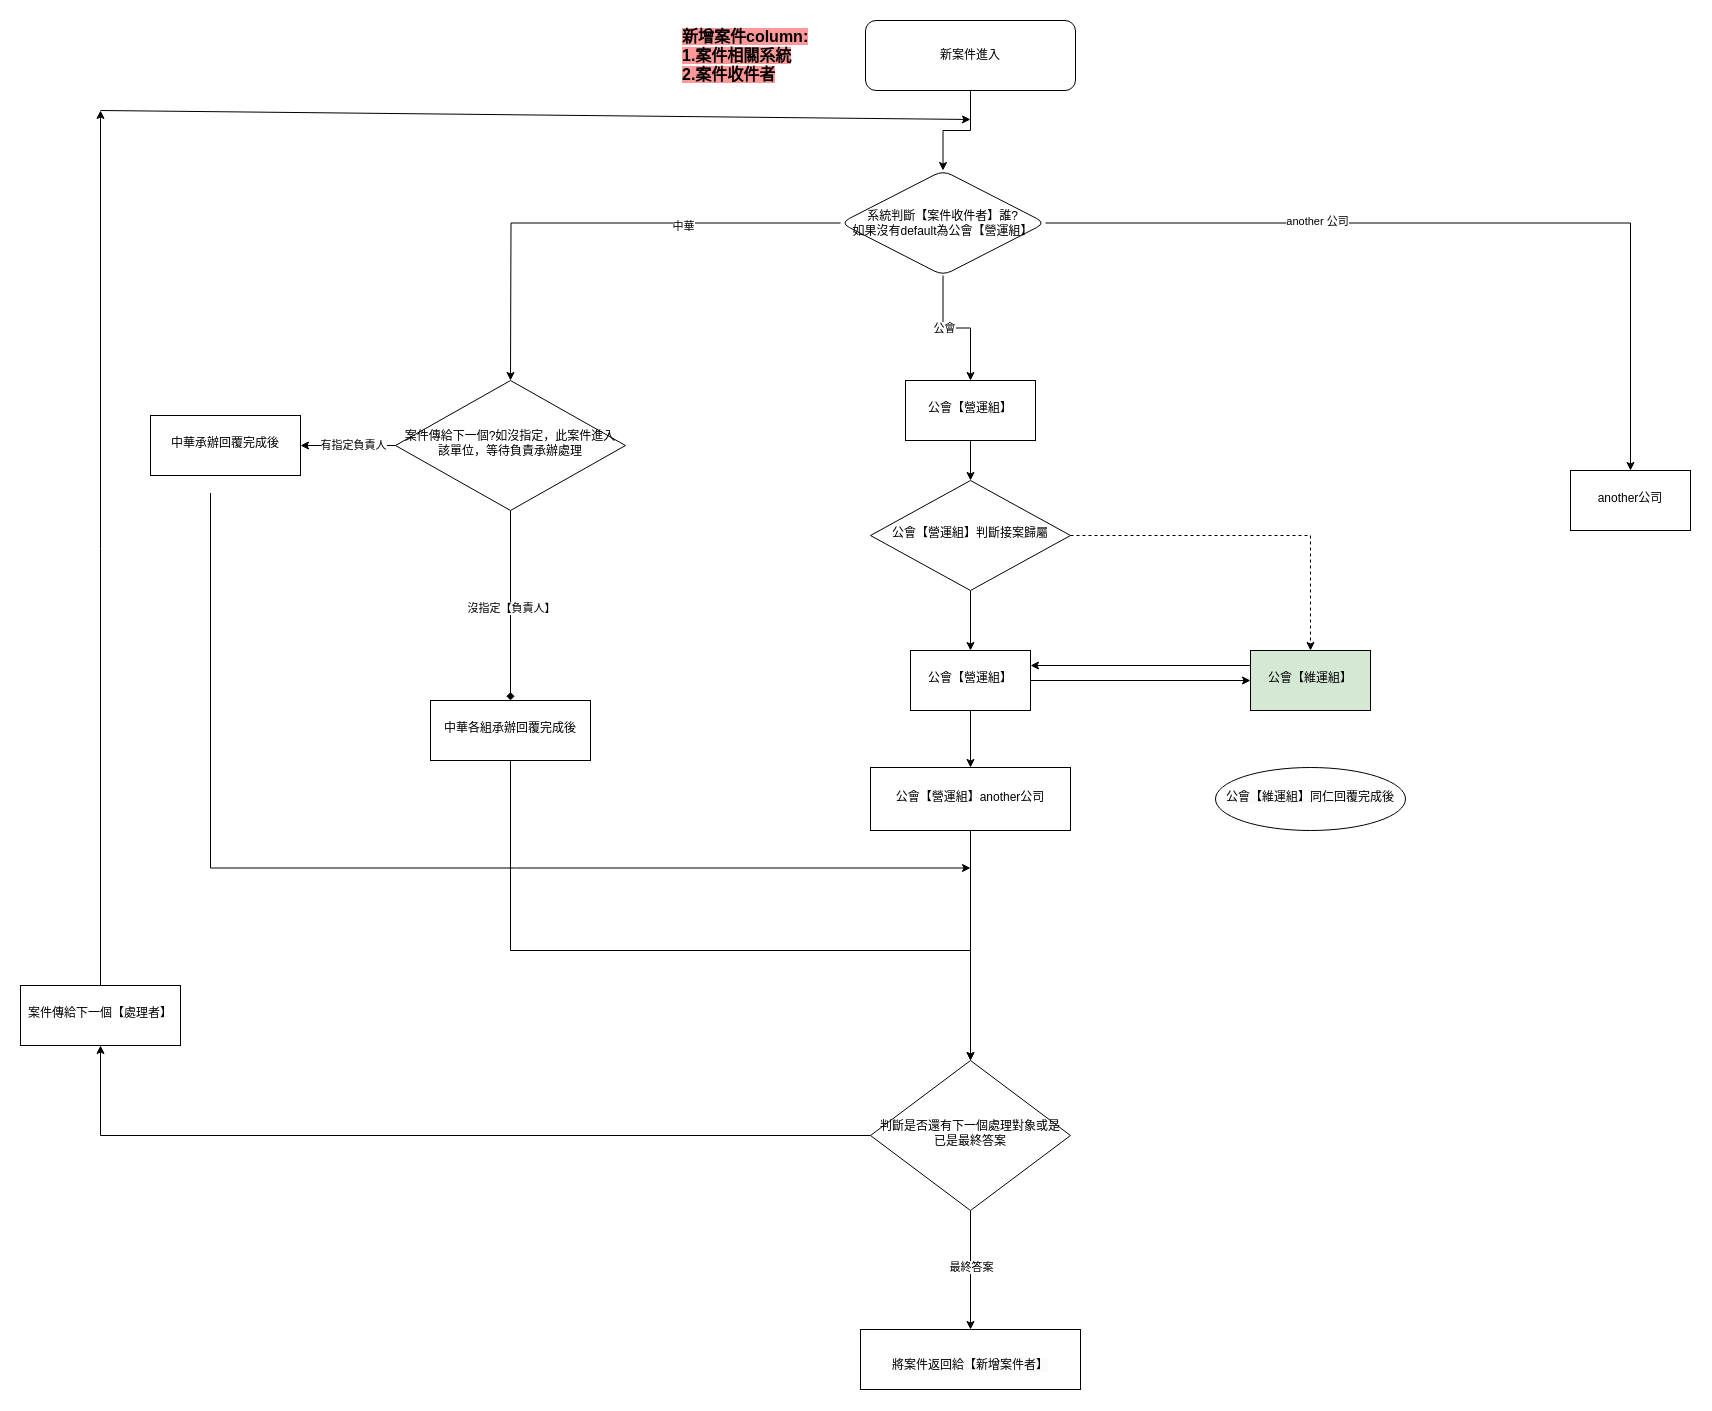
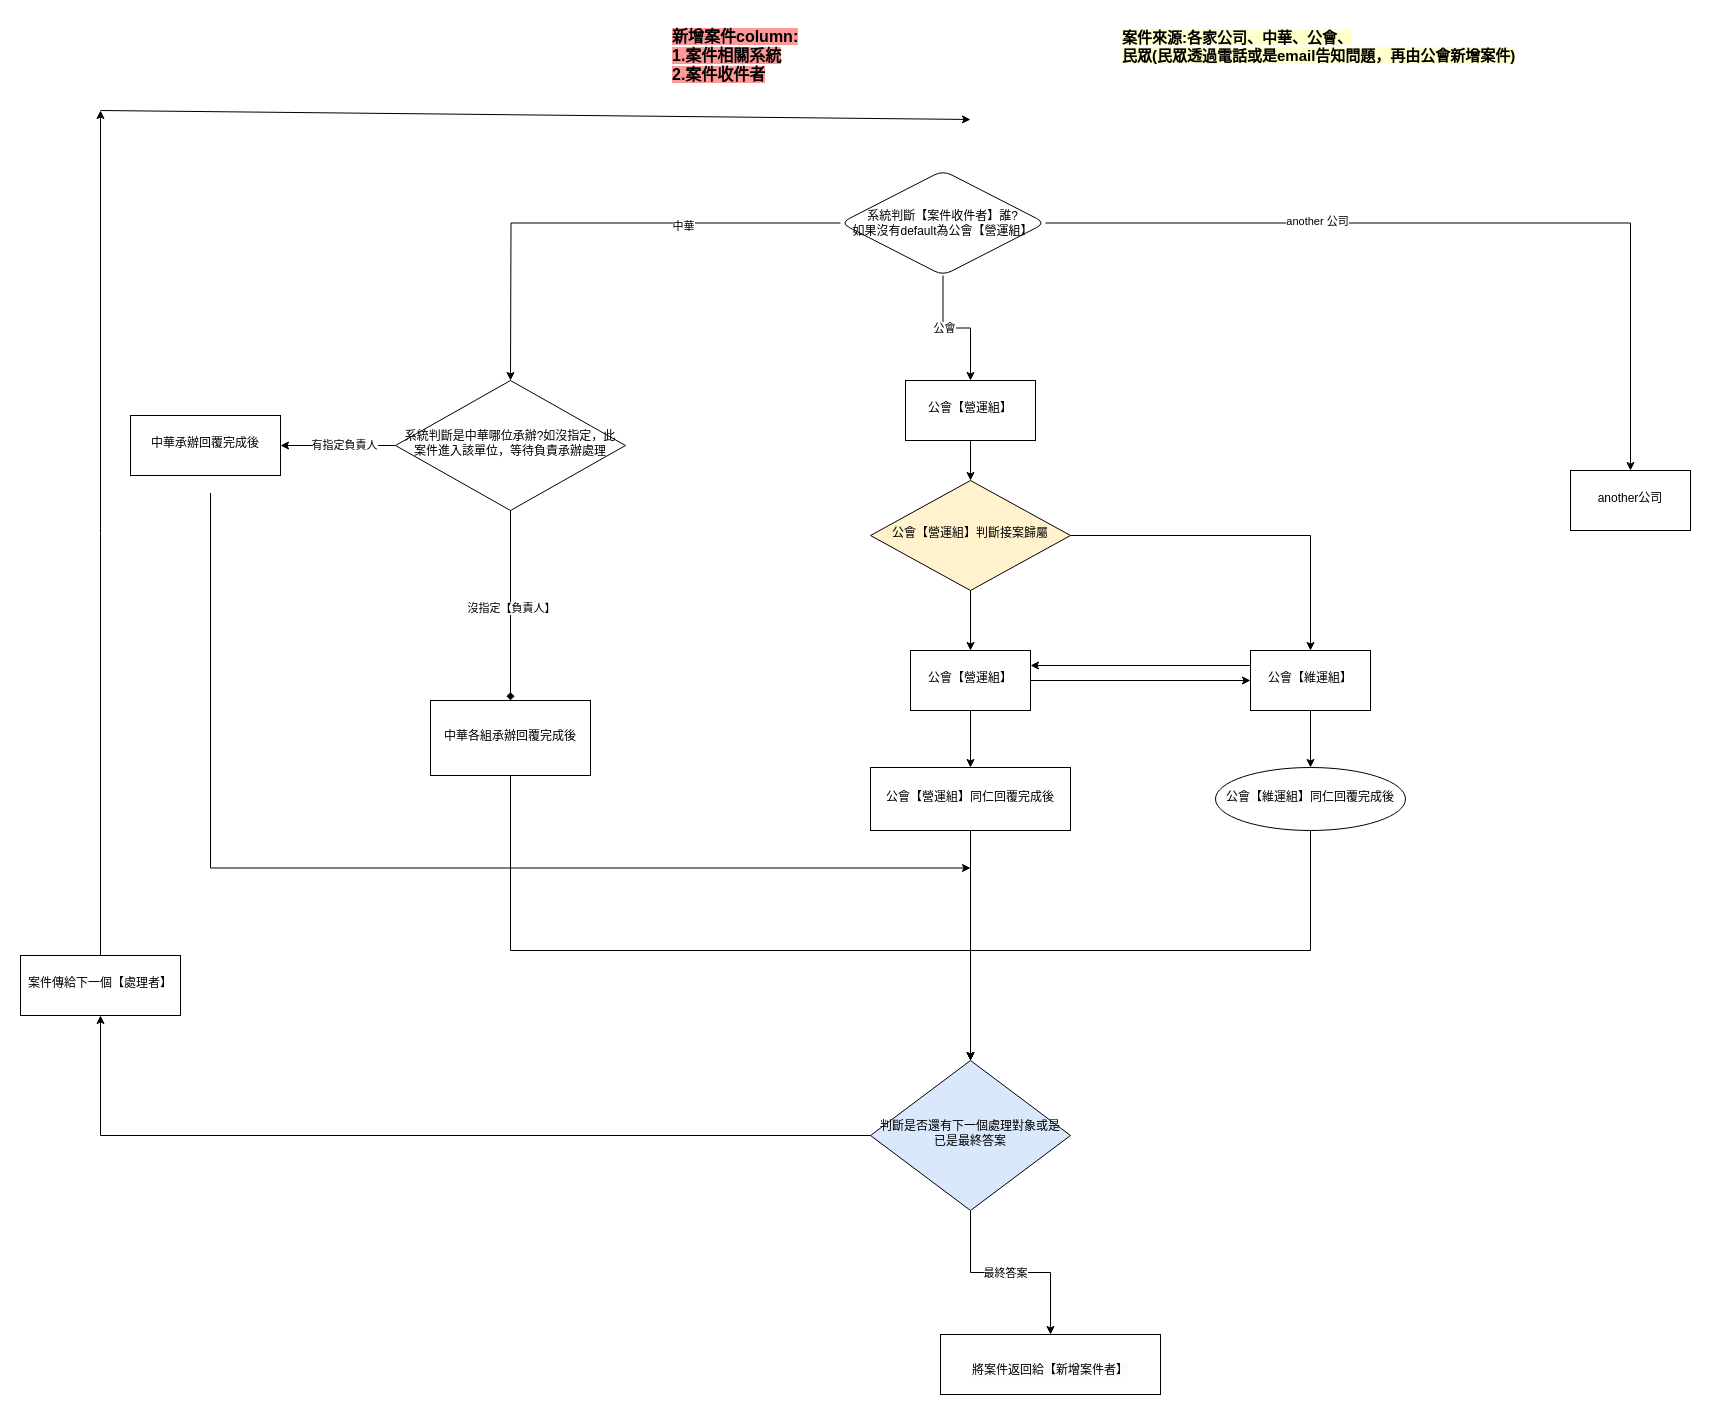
node "新增案件column: 1.案件相關系統 2.案件收件者": moved (756, 56) -> (746, 56)
node "新案件進入": removed
node "案件來源:各家公司、中華、公會、 民眾(民眾透過電話或是email告知問題，再由公會新增案件)": added
edge "新案件進入" -> "系統判斷【案件收件者】誰? 如果沒有default為公會【營運組】": removed
node "案件傳給下一個?如沒指定，此案件進入該單位，等待負責承辦處理": label "案件傳給下一個?如沒指定，此案件進入該單位，等待負責承辦處理" -> "系統判斷是中華哪位承辦?如沒指定，此案件進入該單位，等待負責承辦處理"
node "中華承辦回覆完成後": moved (226, 446) -> (206, 446)
node "公會【營運組】判斷接案歸屬": fillcolor #ffffff -> #fff2cc
edge "公會【營運組】判斷接案歸屬" -> "公會【維運組】": style dashed -> solid
node "公會【維運組】": fillcolor #d5e8d4 -> #ffffff
node "中華各組承辦回覆完成後": size 160x60 -> 160x75
edge "公會【維運組】" -> "公會【維運組】同仁回覆完成後": added
node "公會【營運組】another公司": label "公會【營運組】another公司" -> "公會【營運組】同仁回覆完成後"
edge "公會【維運組】同仁回覆完成後" -> "判斷是否還有下一個處理對象或是已是最終答案": added
node "案件傳給下一個【處理者】": moved (101, 1016) -> (101, 986)
node "判斷是否還有下一個處理對象或是已是最終答案": fillcolor #ffffff -> #dae8fc
node "將案件返回給【新增案件者】": moved (971, 1360) -> (1051, 1365)
